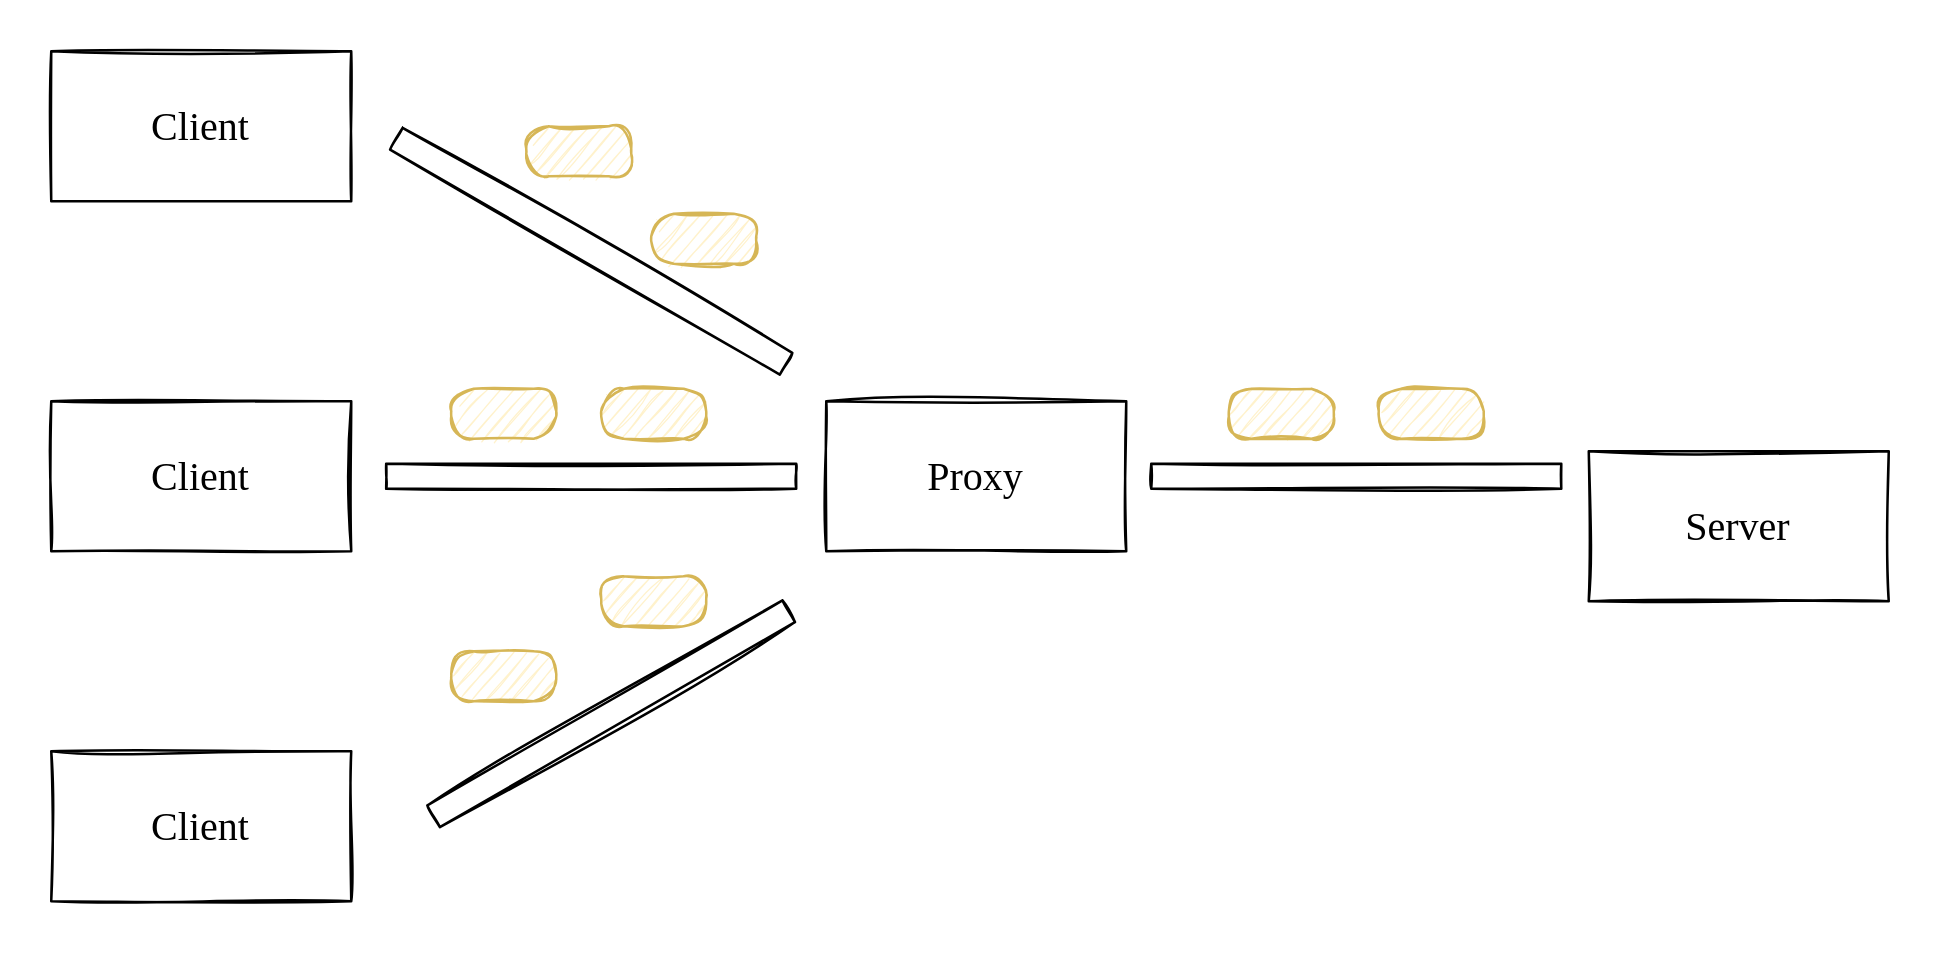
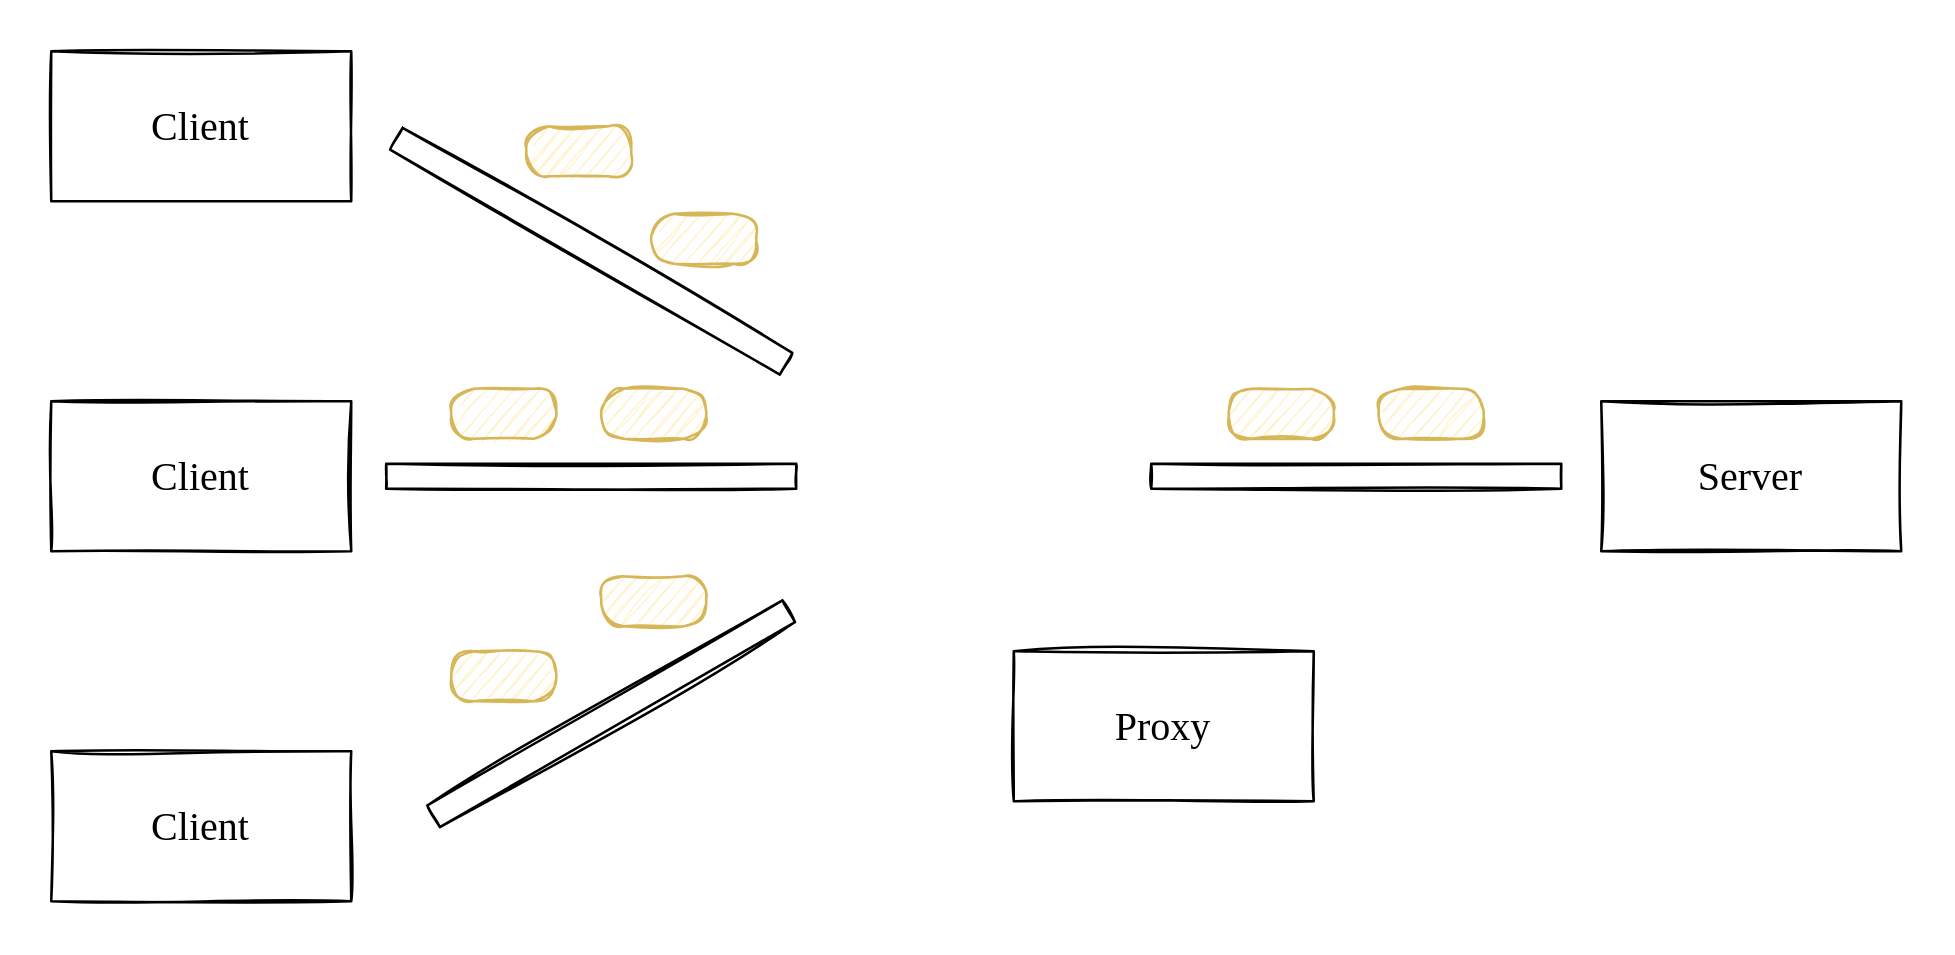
node "Proxy": moved (976, 476) -> (1164, 726)
node "Server": moved (1739, 526) -> (1751, 476)
